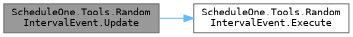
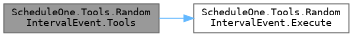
node "ScheduleOne.Tools.Random IntervalEvent.Update": label "ScheduleOne.Tools.Random IntervalEvent.Update" -> "ScheduleOne.Tools.Random IntervalEvent.Tools"
